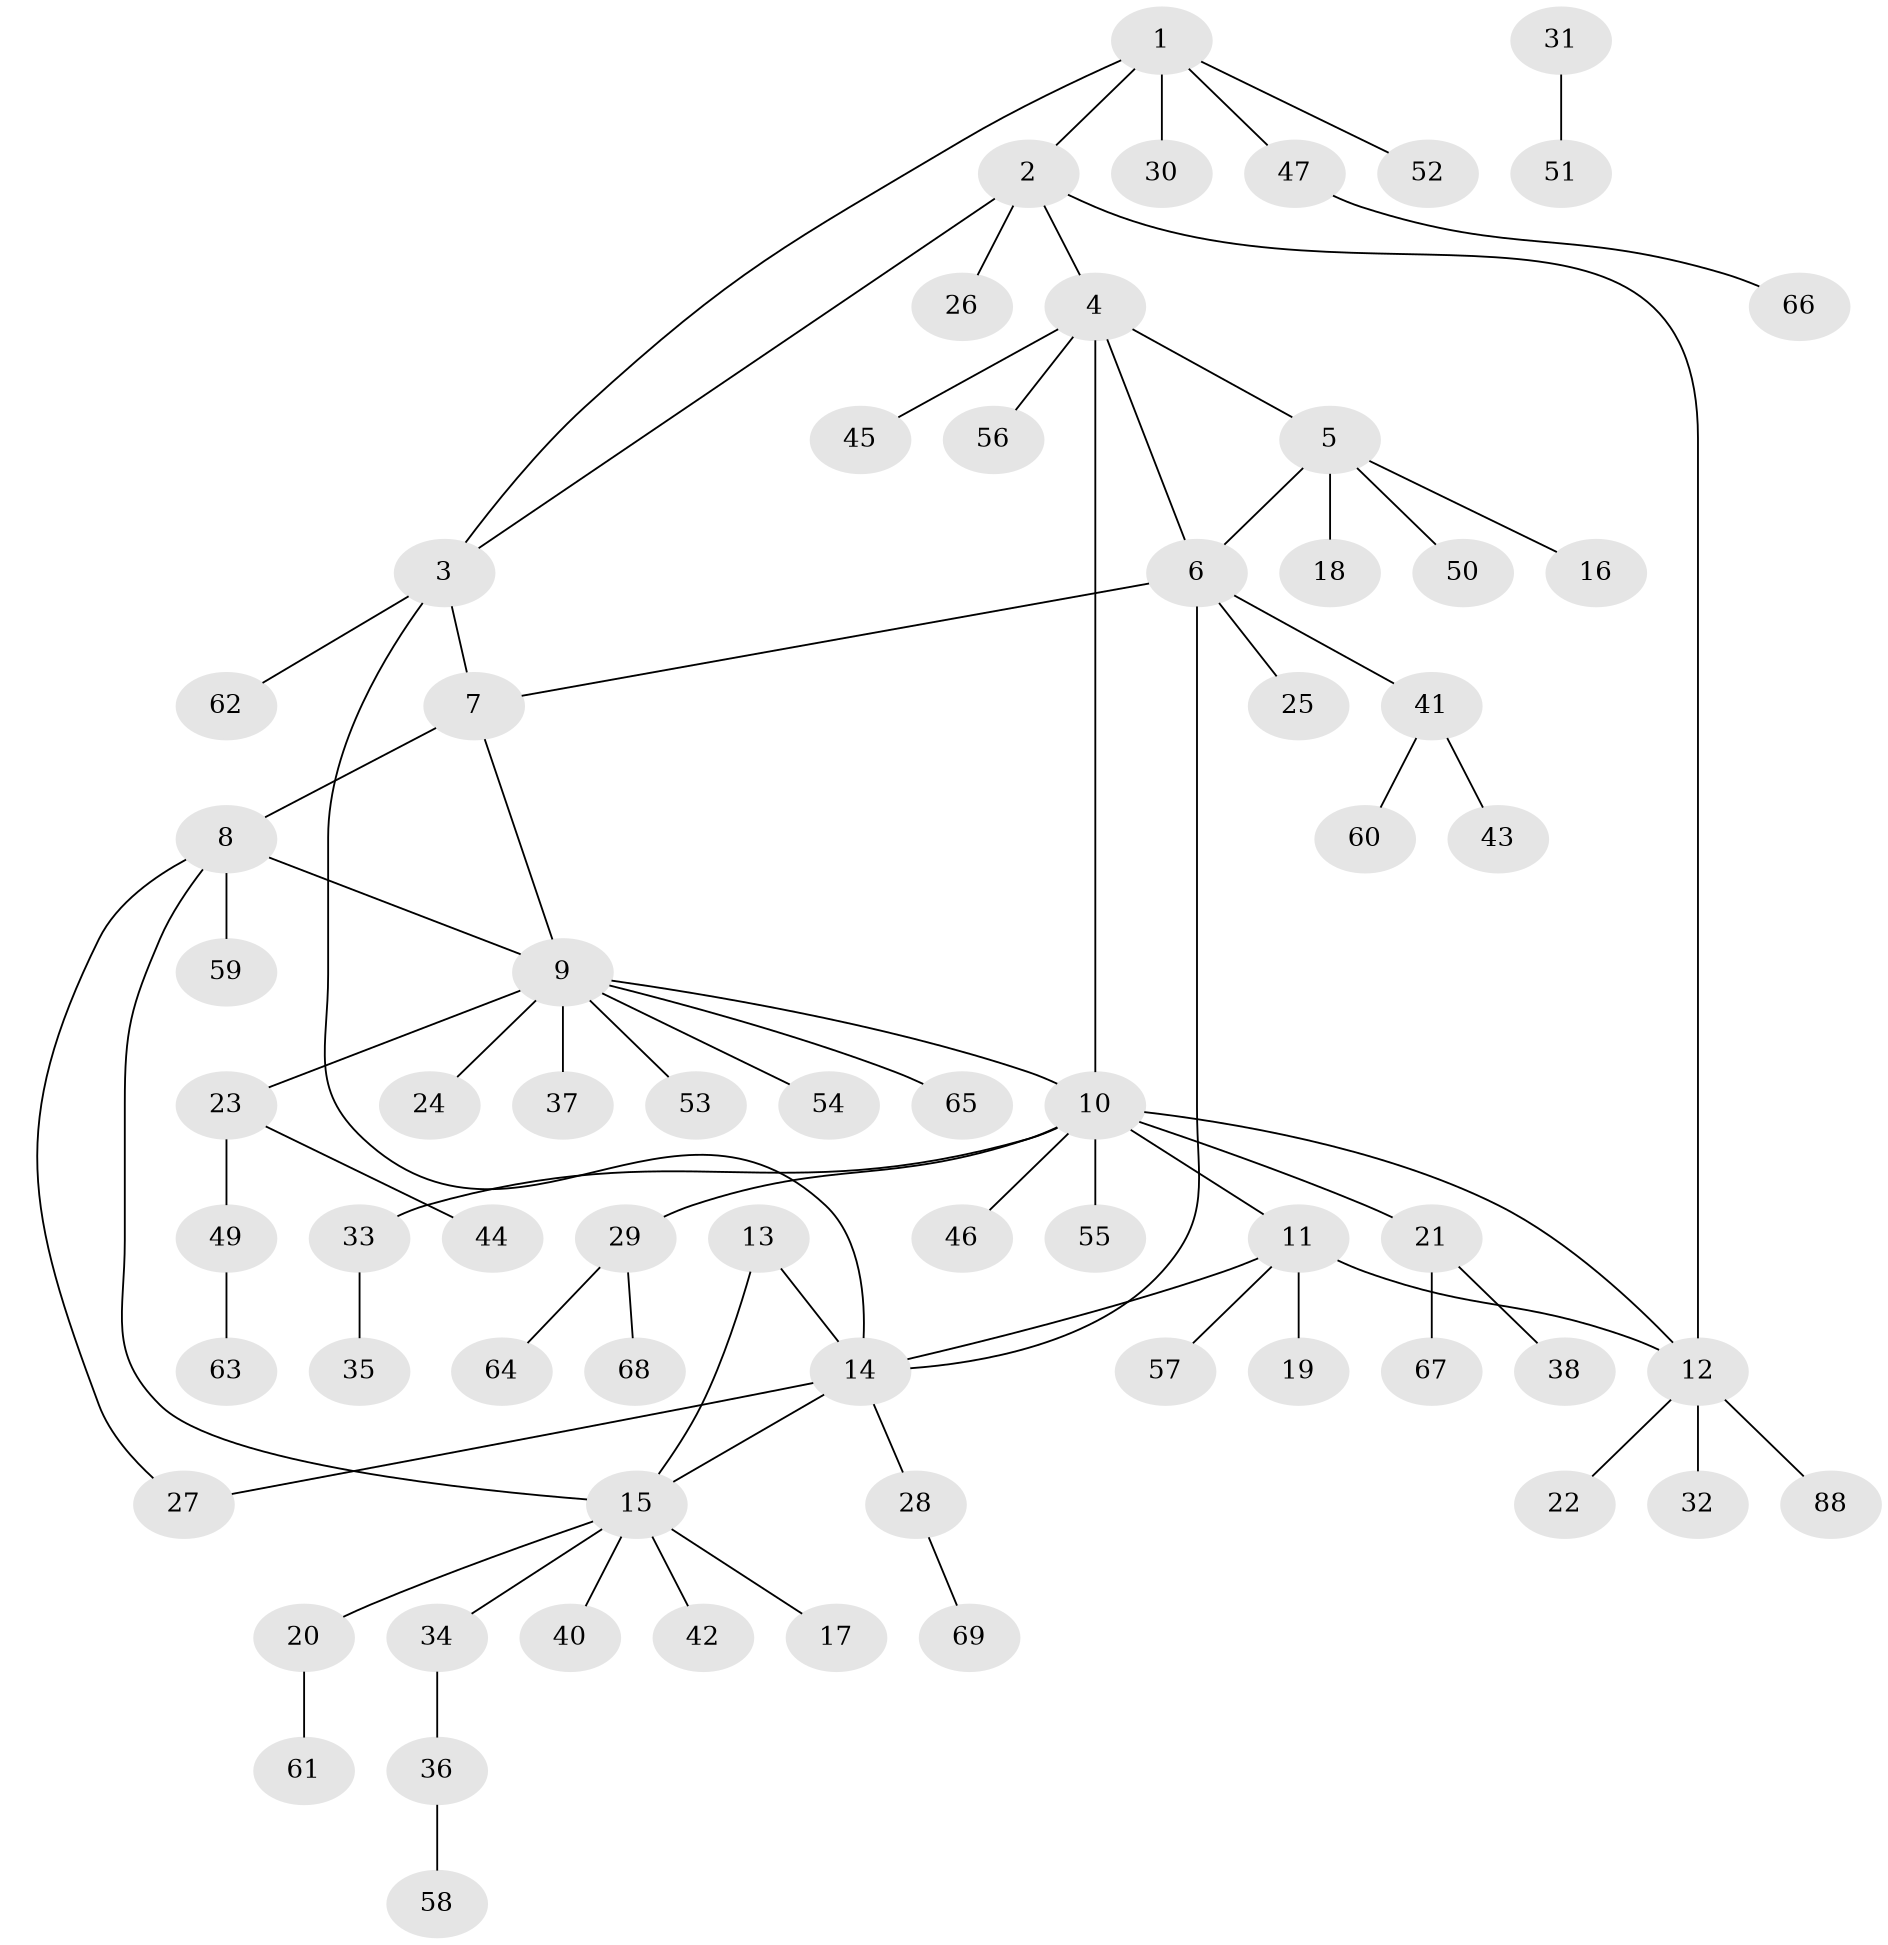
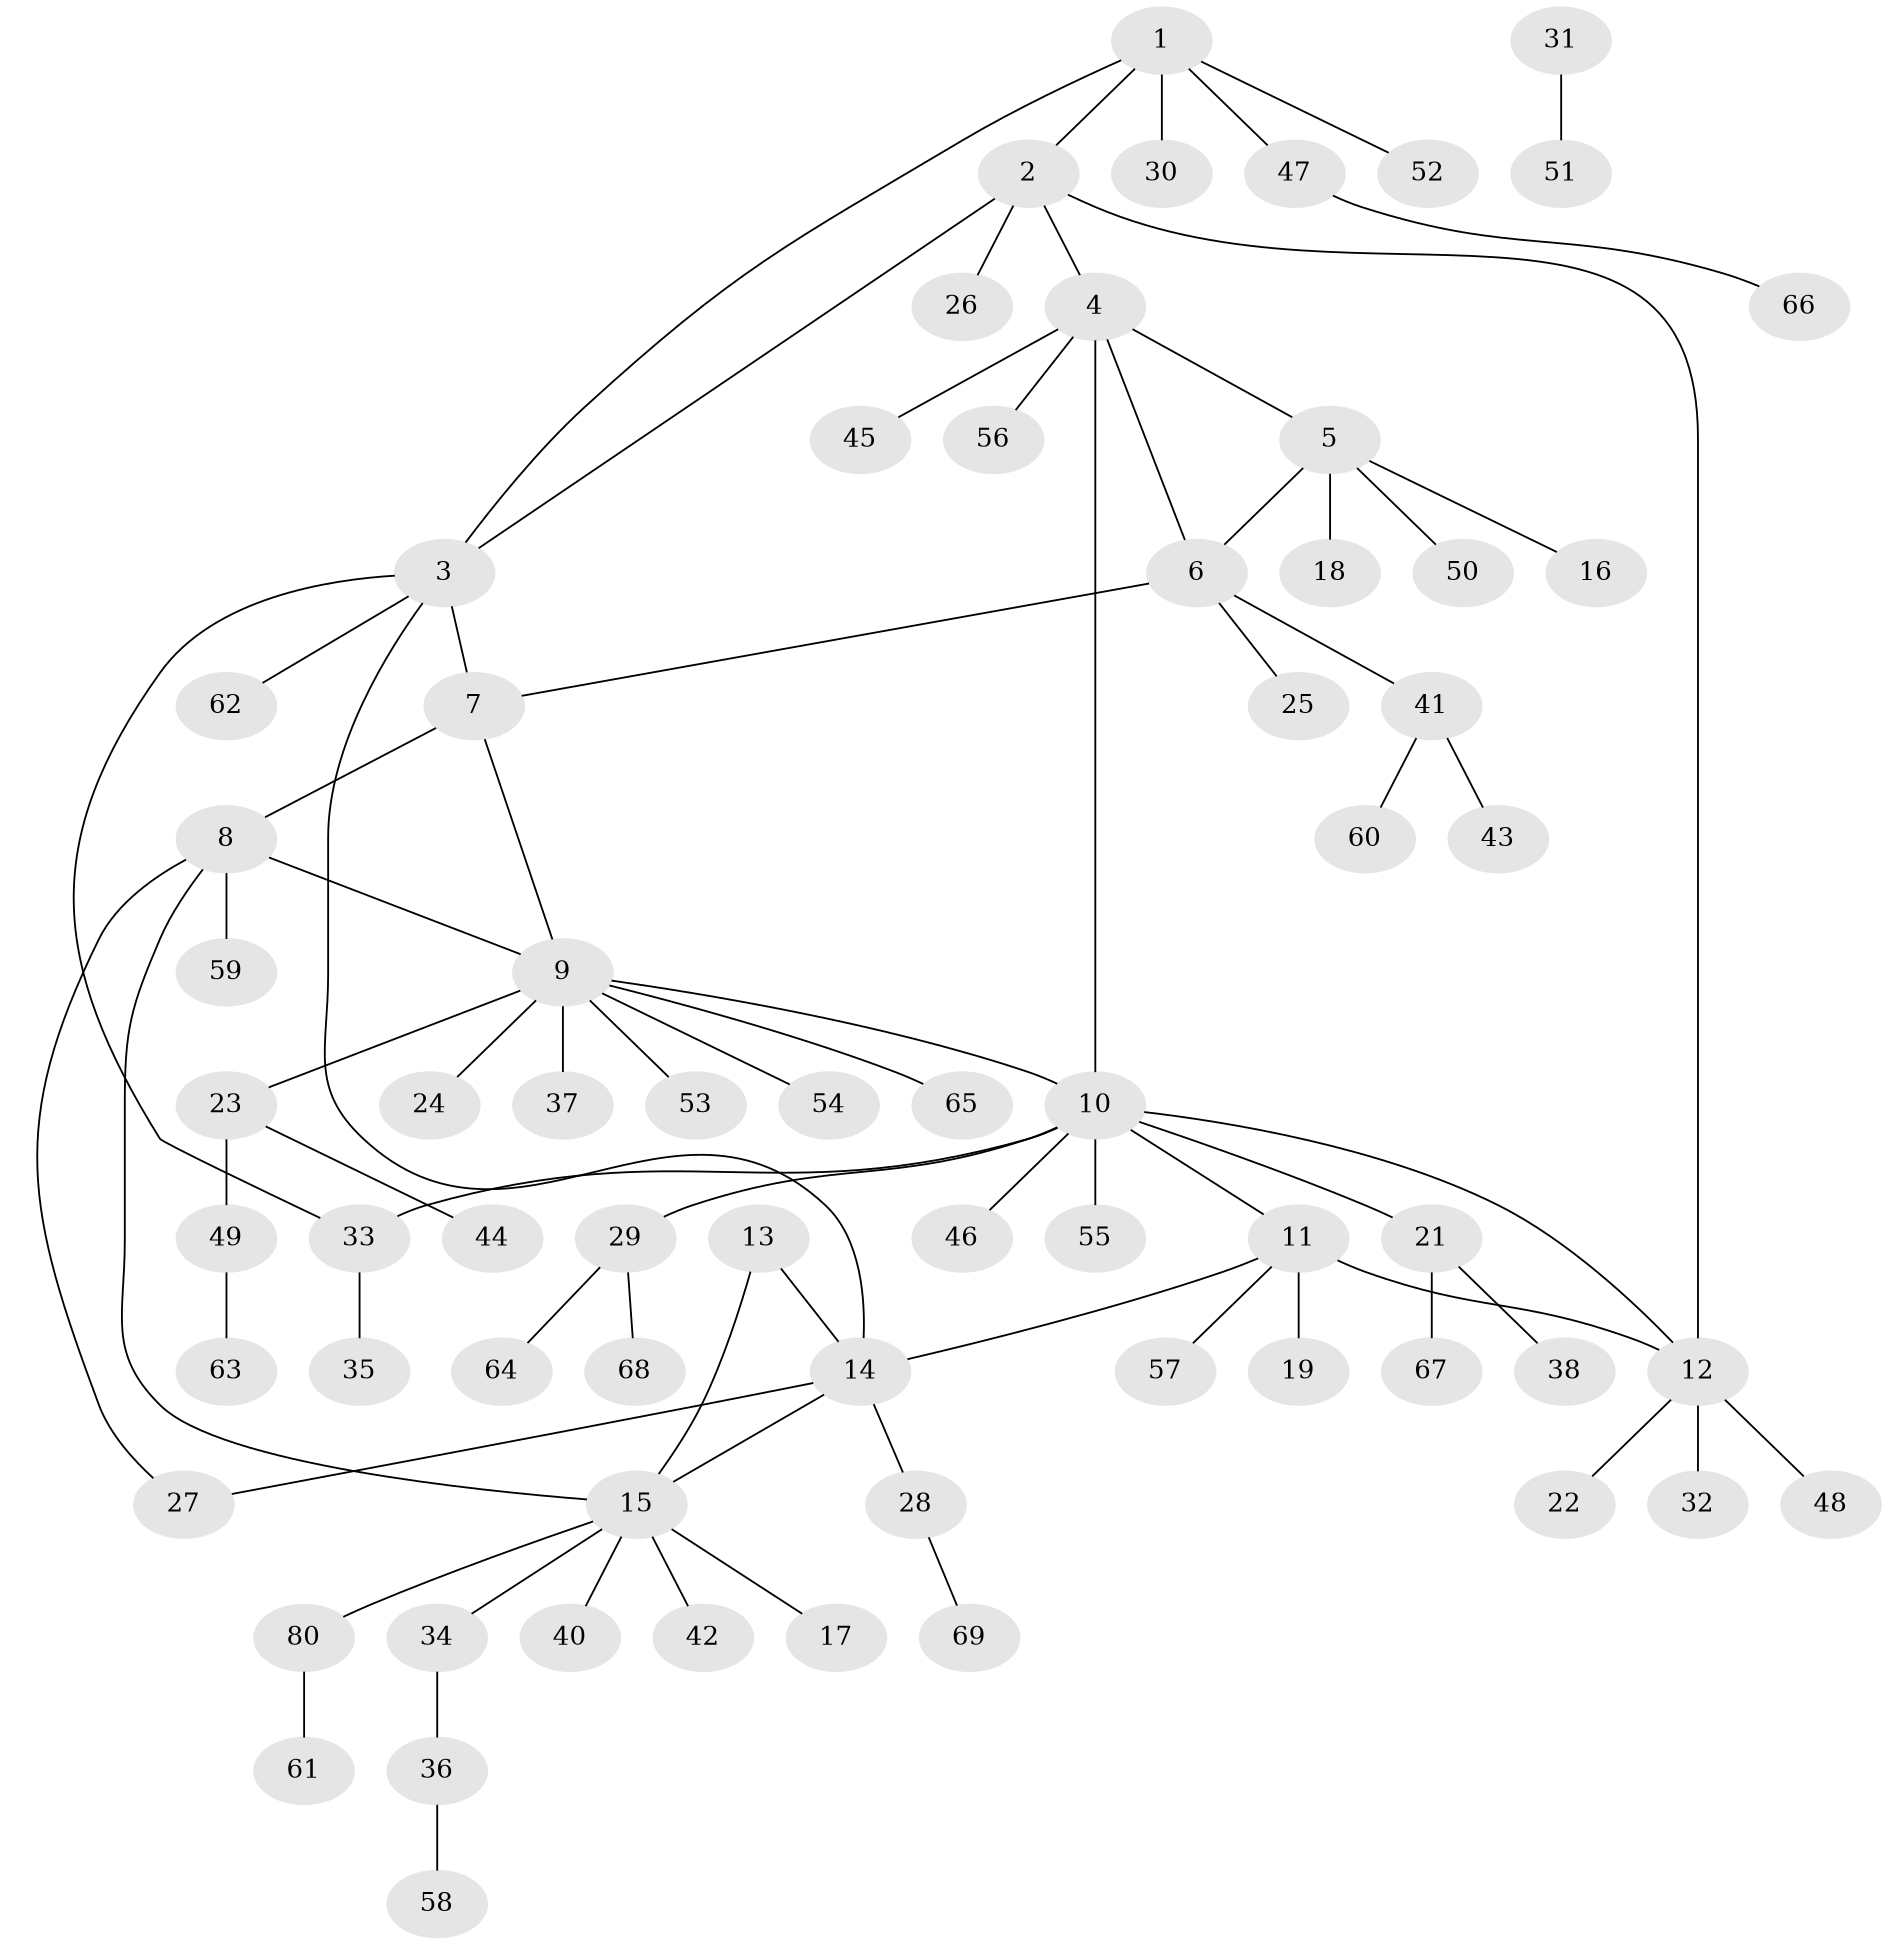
edge "3" -- "33": added
edge "6" -- "14": removed
node "88": label "88" -> "48"
node "20": label "20" -> "80"
